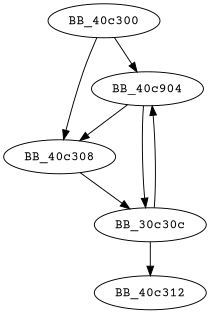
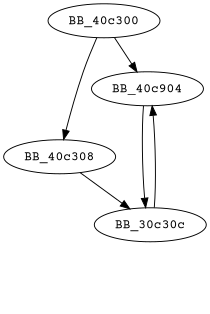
edge "BB_40c904" -> "BB_40c308": removed
node "BB_40c312": removed
